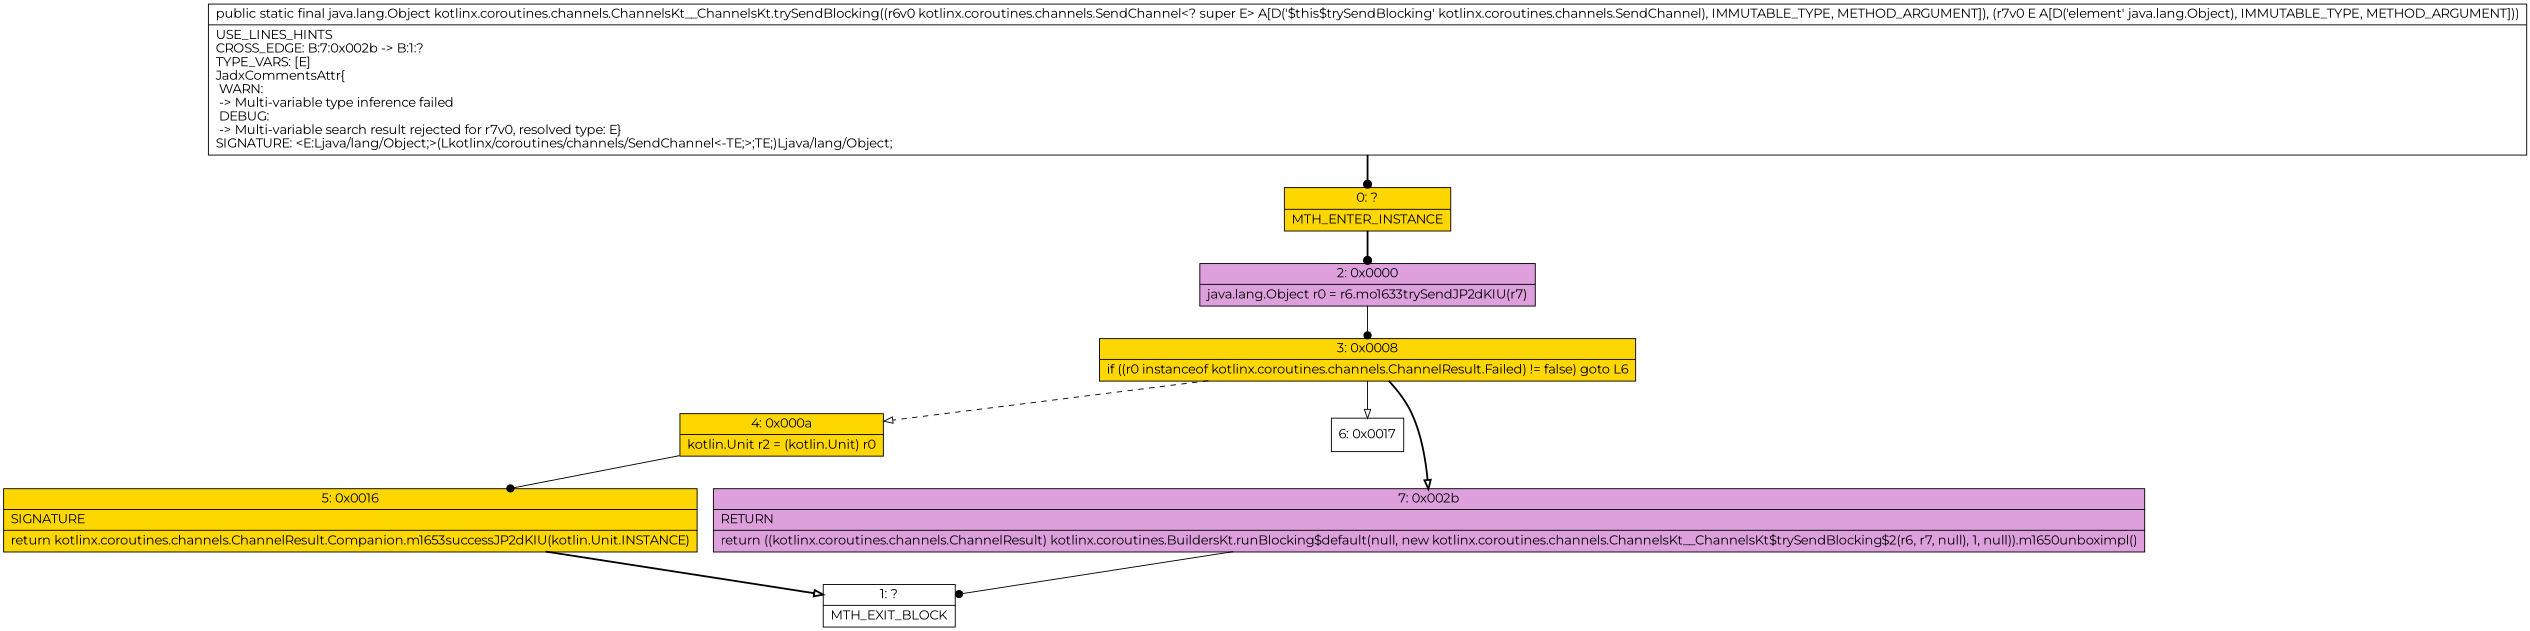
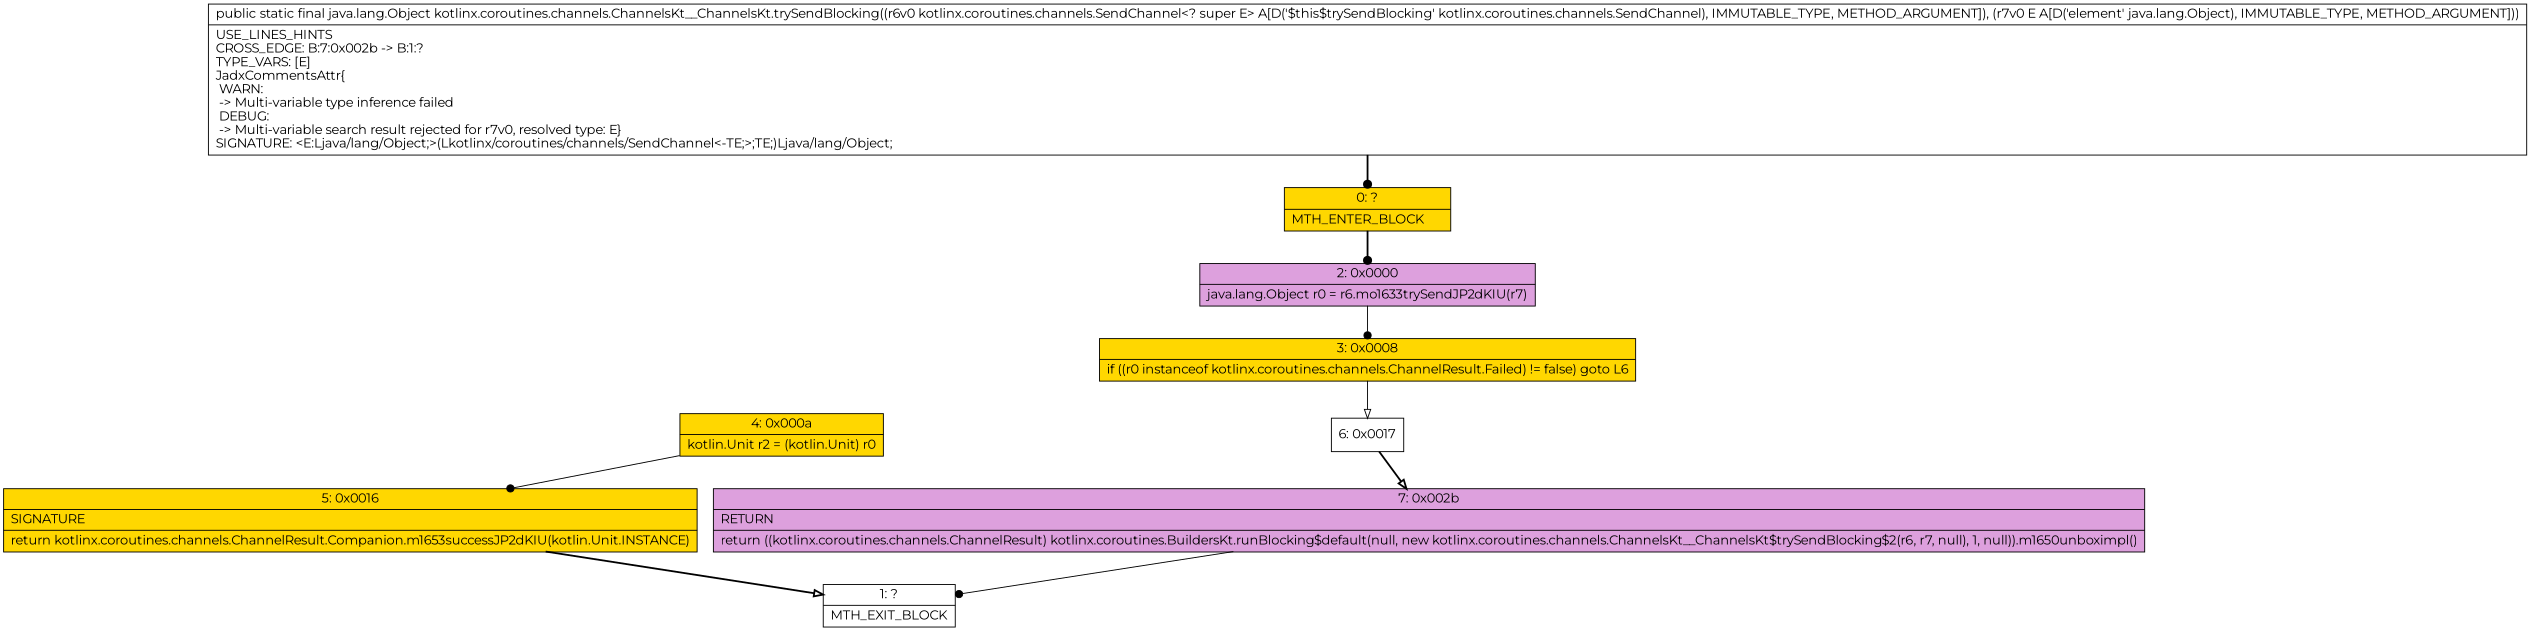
node "0: ?": text "MTH_ENTER_INSTANCE" -> "MTH_ENTER_BLOCK"
edge "3: 0x0008" -> "4: 0x000a": removed
edge "3: 0x0008" -> "7: 0x002b": now "6: 0x0017" -> "7: 0x002b"
